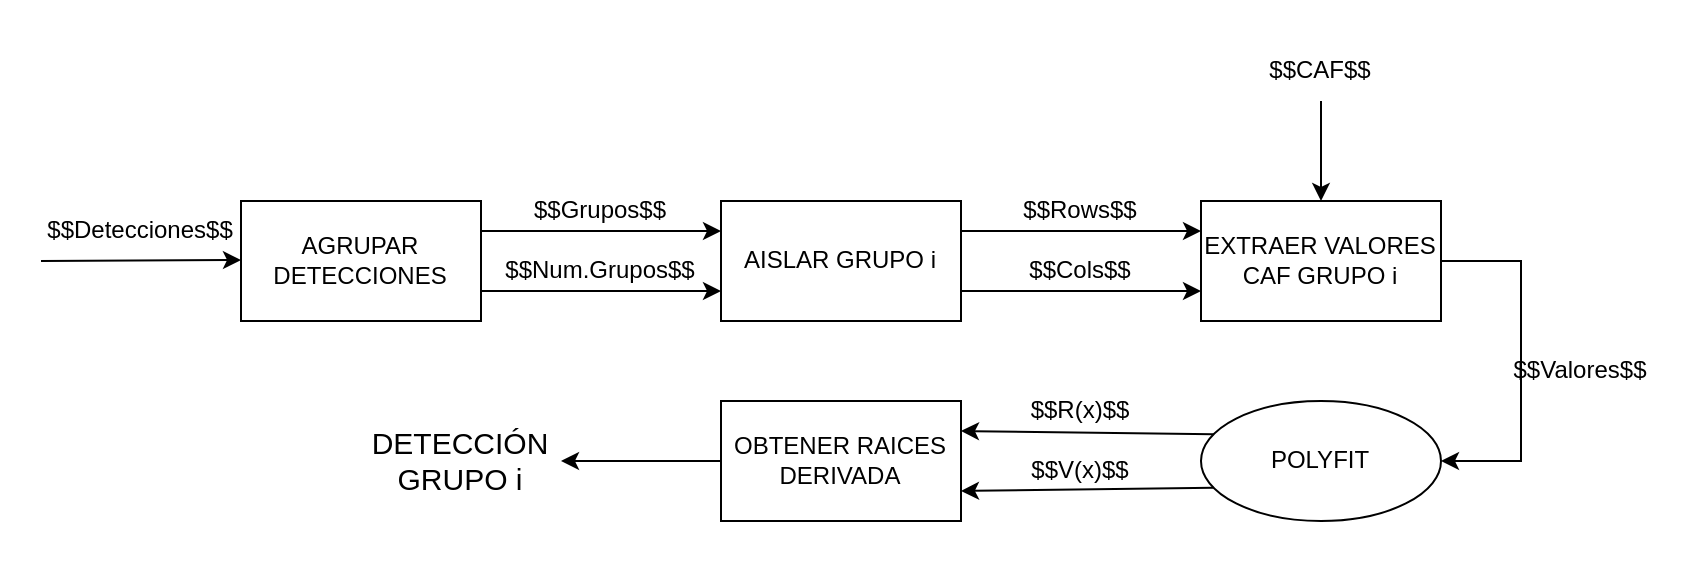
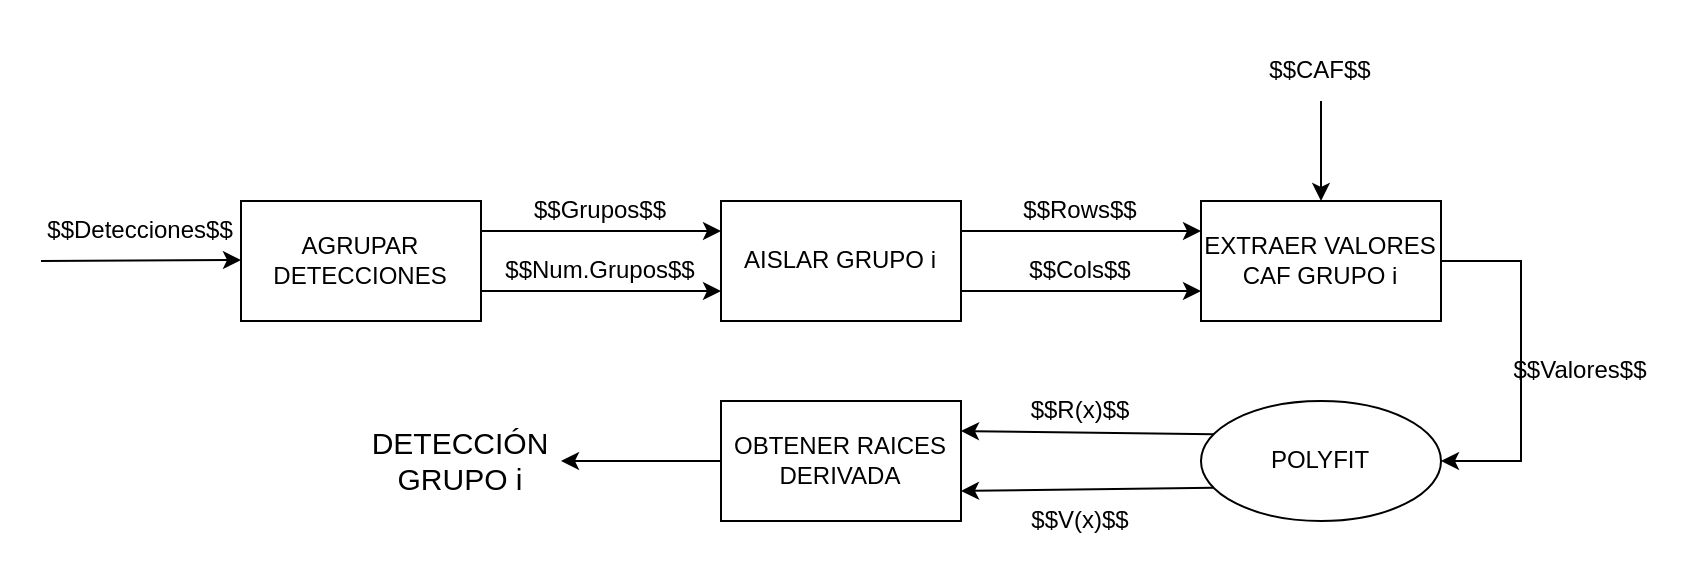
node "$$V(x)$$": moved (1081, 471) -> (1081, 521)
